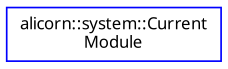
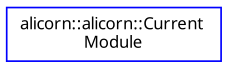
node "alicorn::system::Current Module": label "alicorn::system::Current Module" -> "alicorn::alicorn::Current Module"
